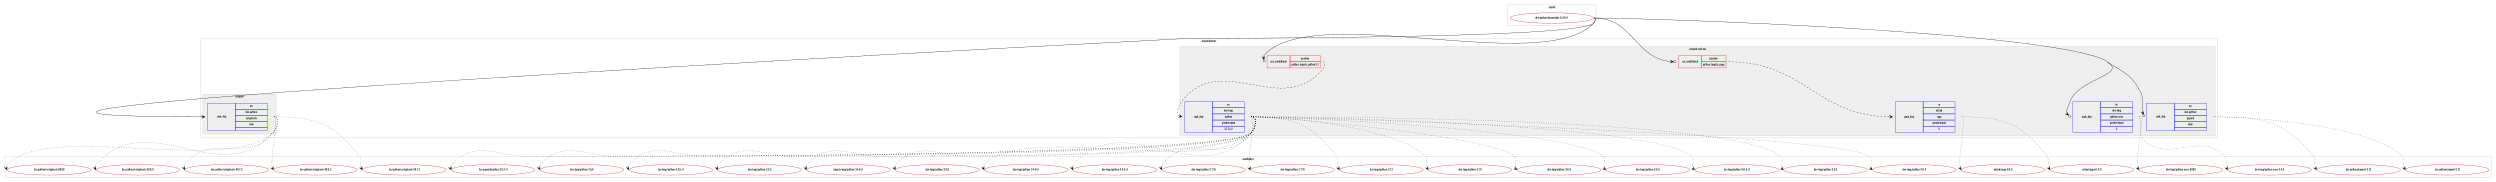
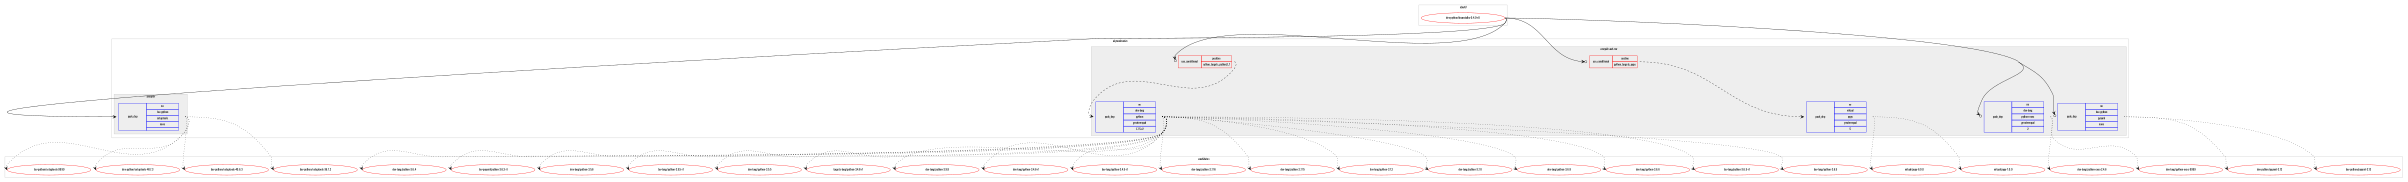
node "dev-python/beanstalkc-0.4.0-r1": label "dev-python/beanstalkc-0.4.0-r1" -> "dev-python/beanstalkc-0.4.0-r0"
node "dev-python/setuptools-40.8.0": removed
node "virtual/pypy-4.0.0": label "virtual/pypy-4.0.0" -> "virtual/pypy-7.0.0"
